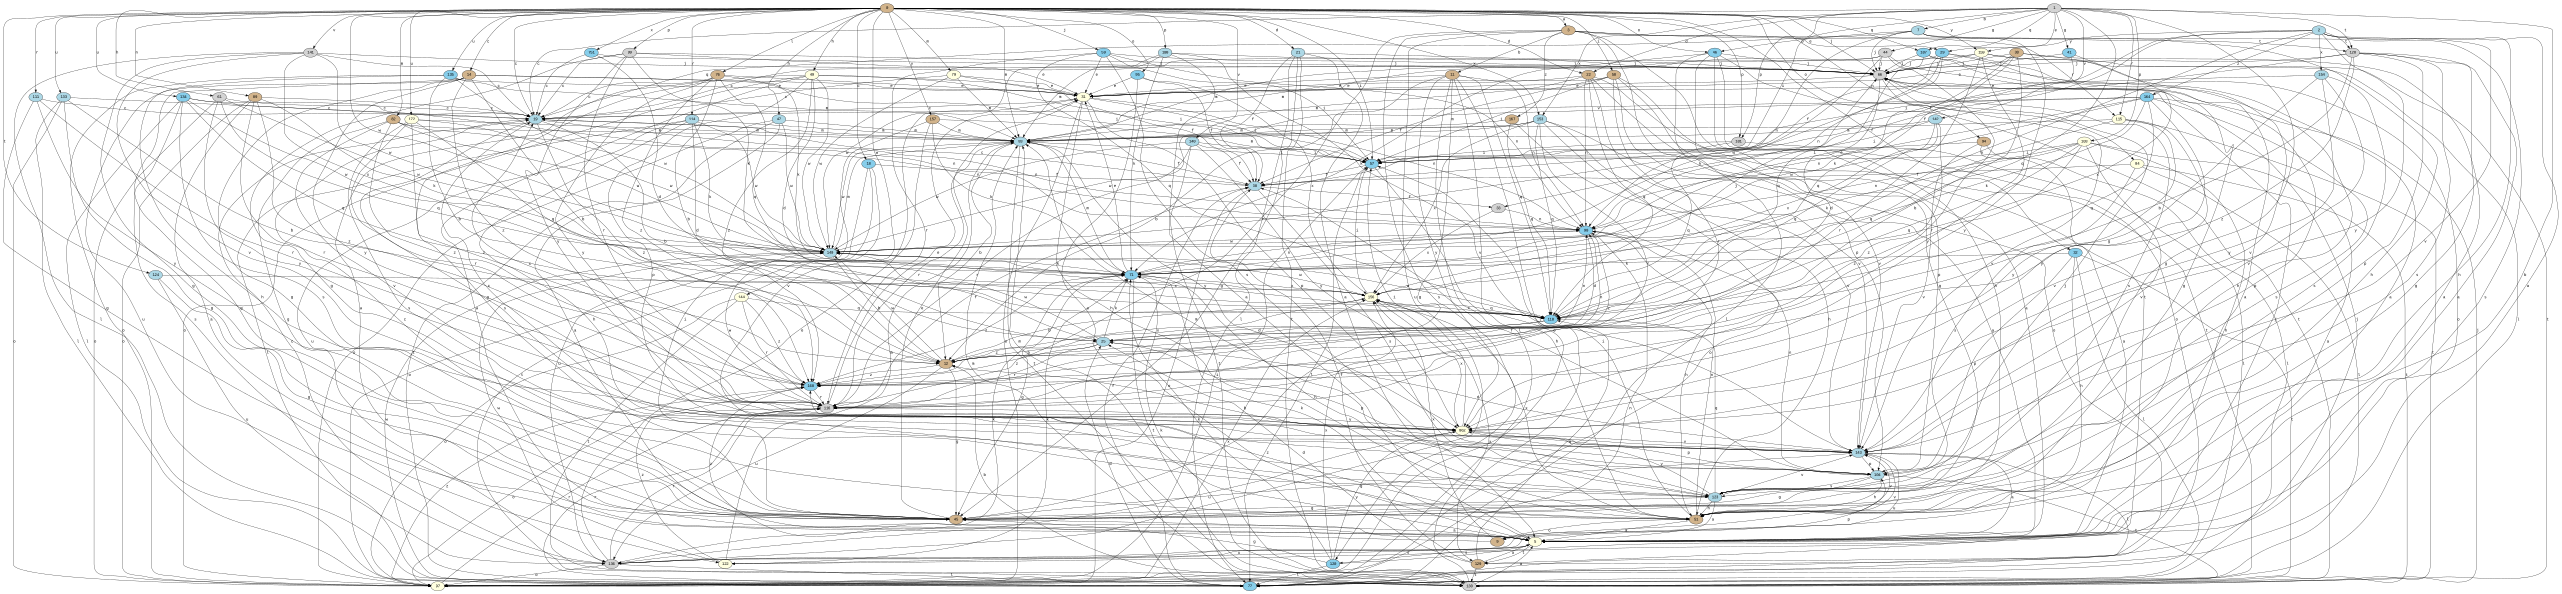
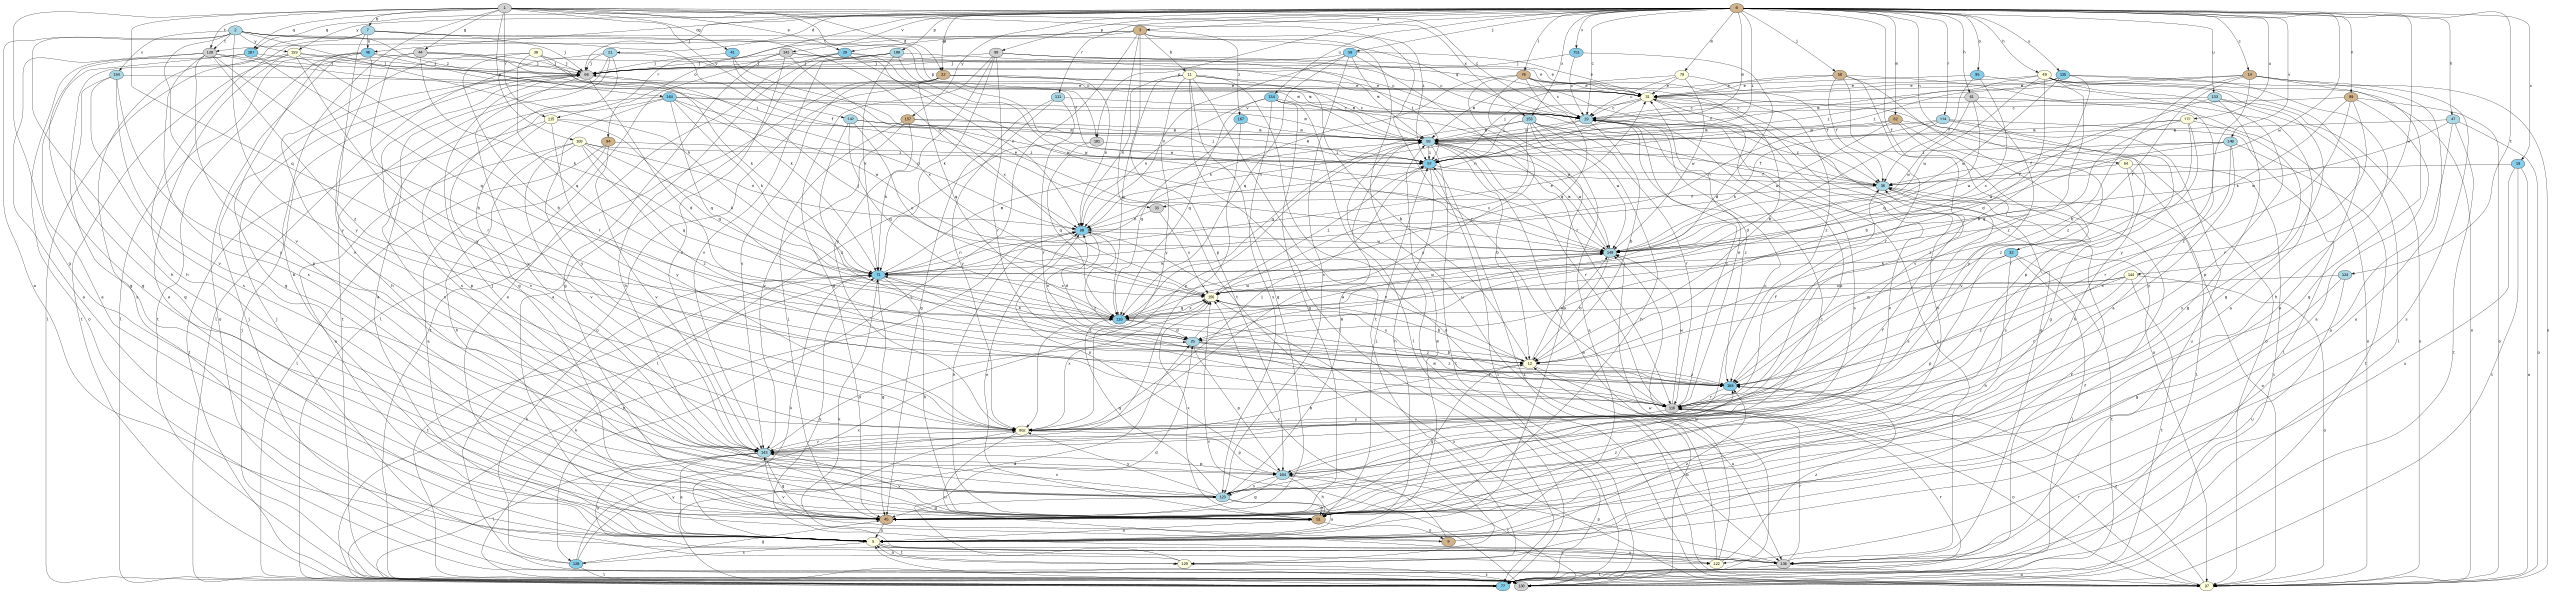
node "30": fillcolor tan -> lightyellow
node "11": fillcolor tan -> lightyellow
node "167": fillcolor tan -> skyblue
edge "114" -> "149": removed, label "w"
edge "144" -> "156": added, label "x"
edge "154" -> "116": now "154" -> "45"
node "12": fillcolor tan -> lightyellow
edge "30" -> "5": now "159" -> "5"
edge "129" -> "110": removed, label "q"
node "129": fillcolor tan -> lightyellow
